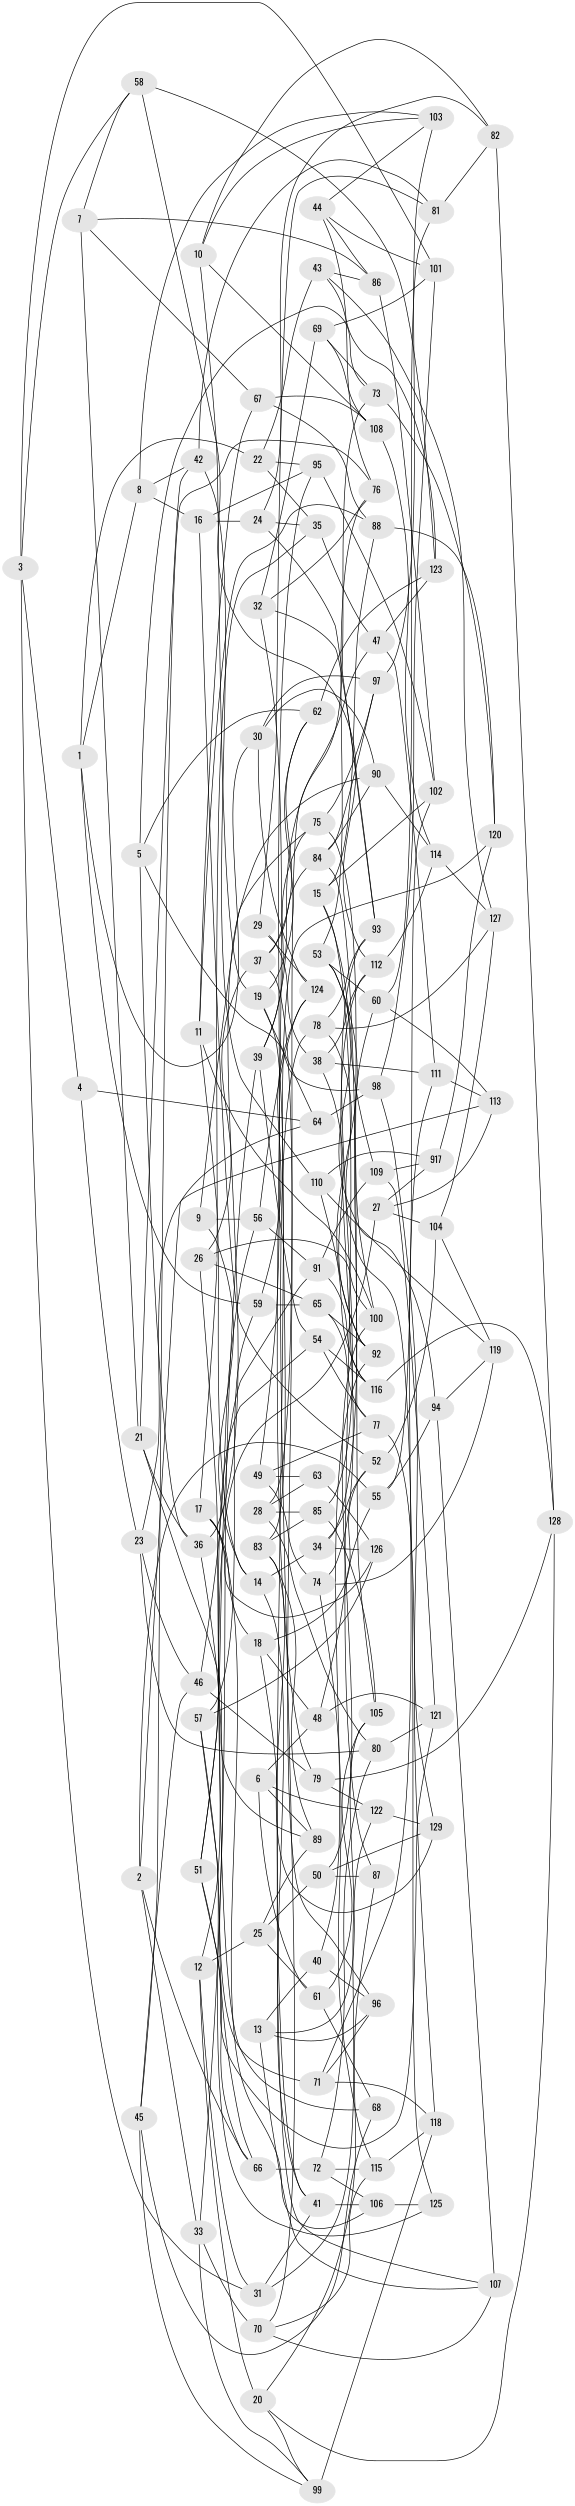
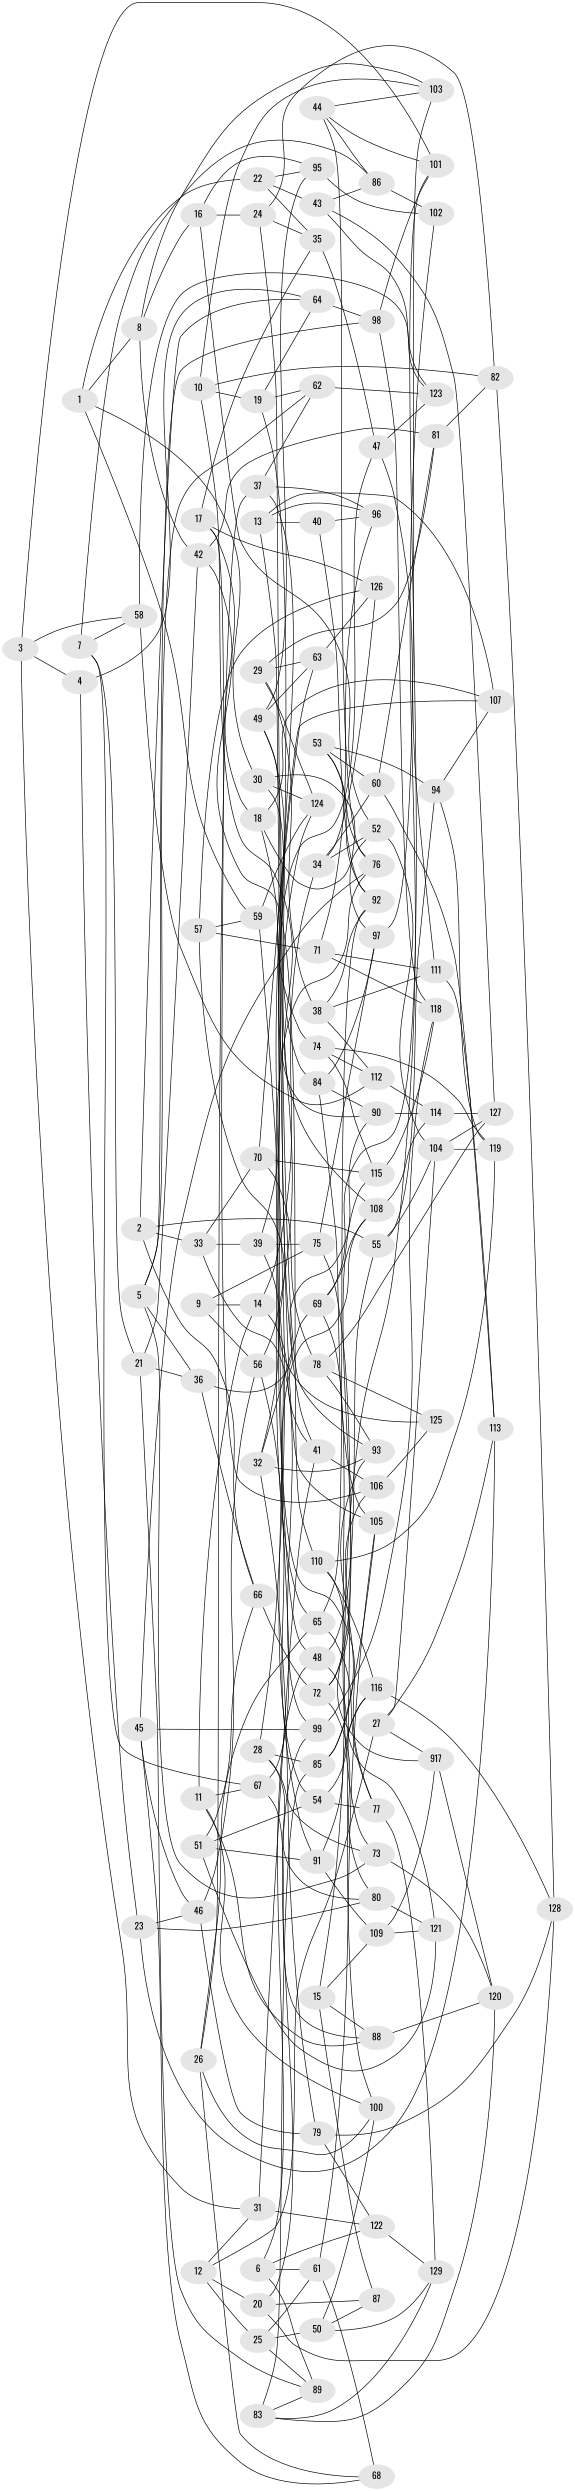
edge "63" -- "29": added
edge "102" -- "55": now "104" -- "55"
